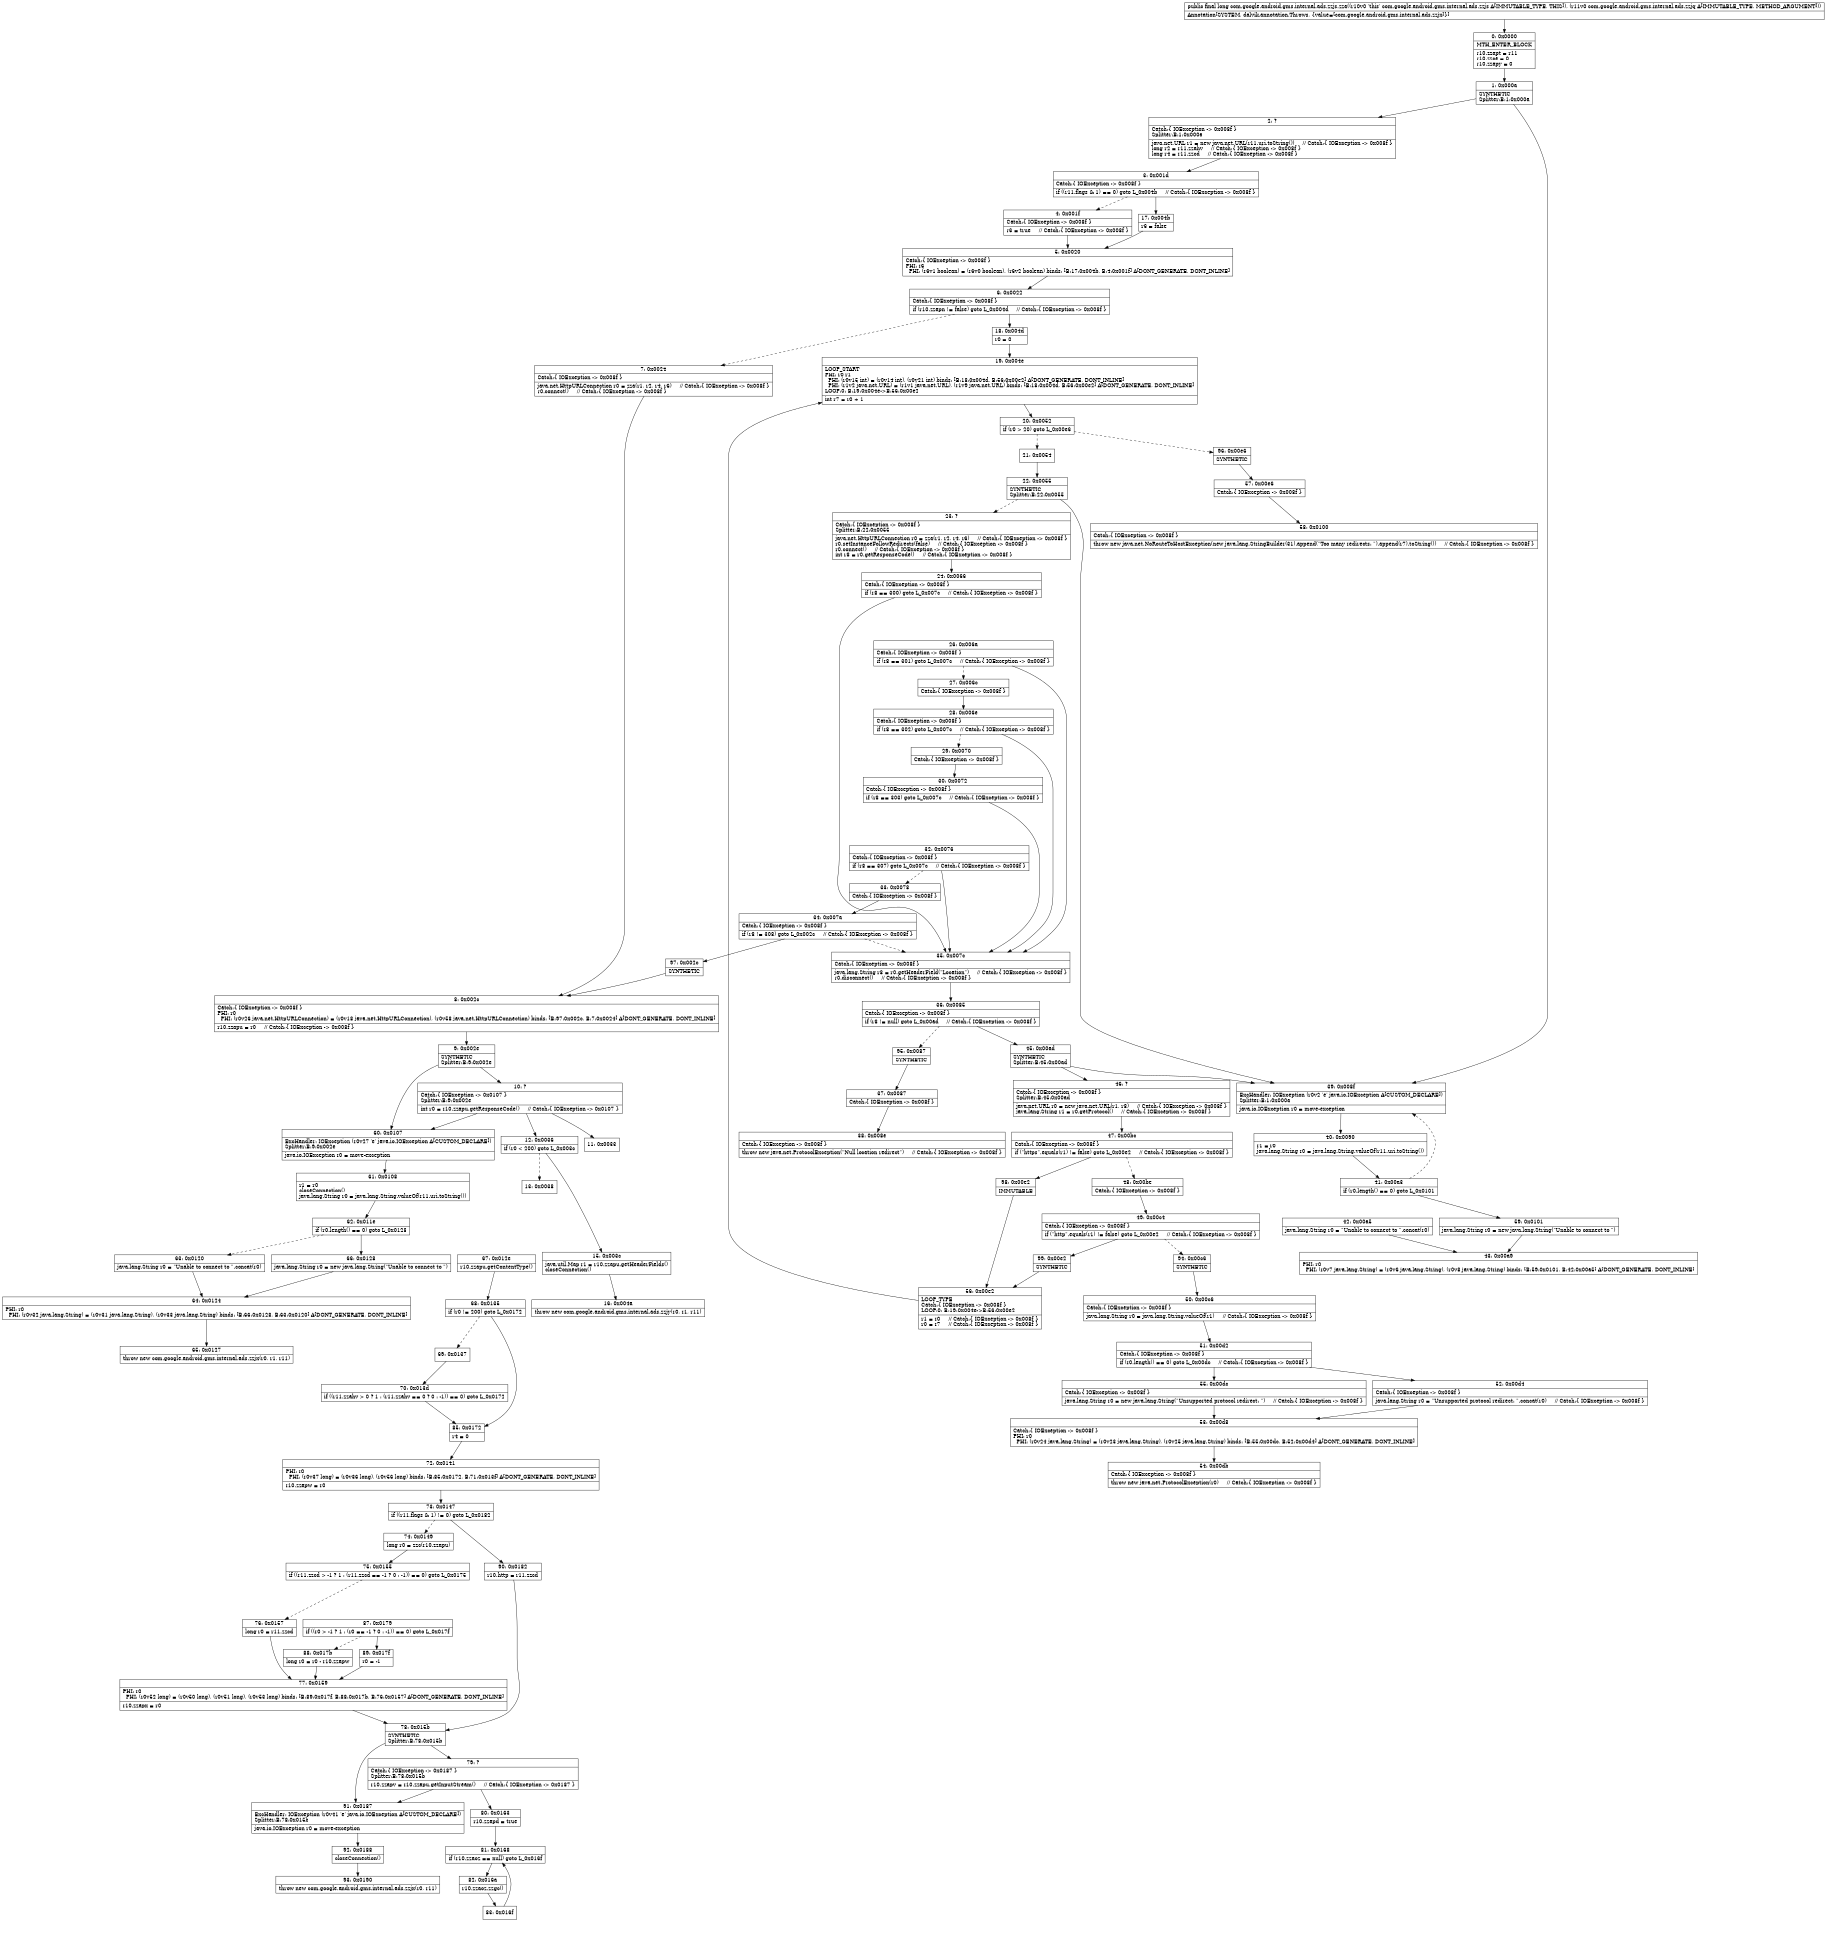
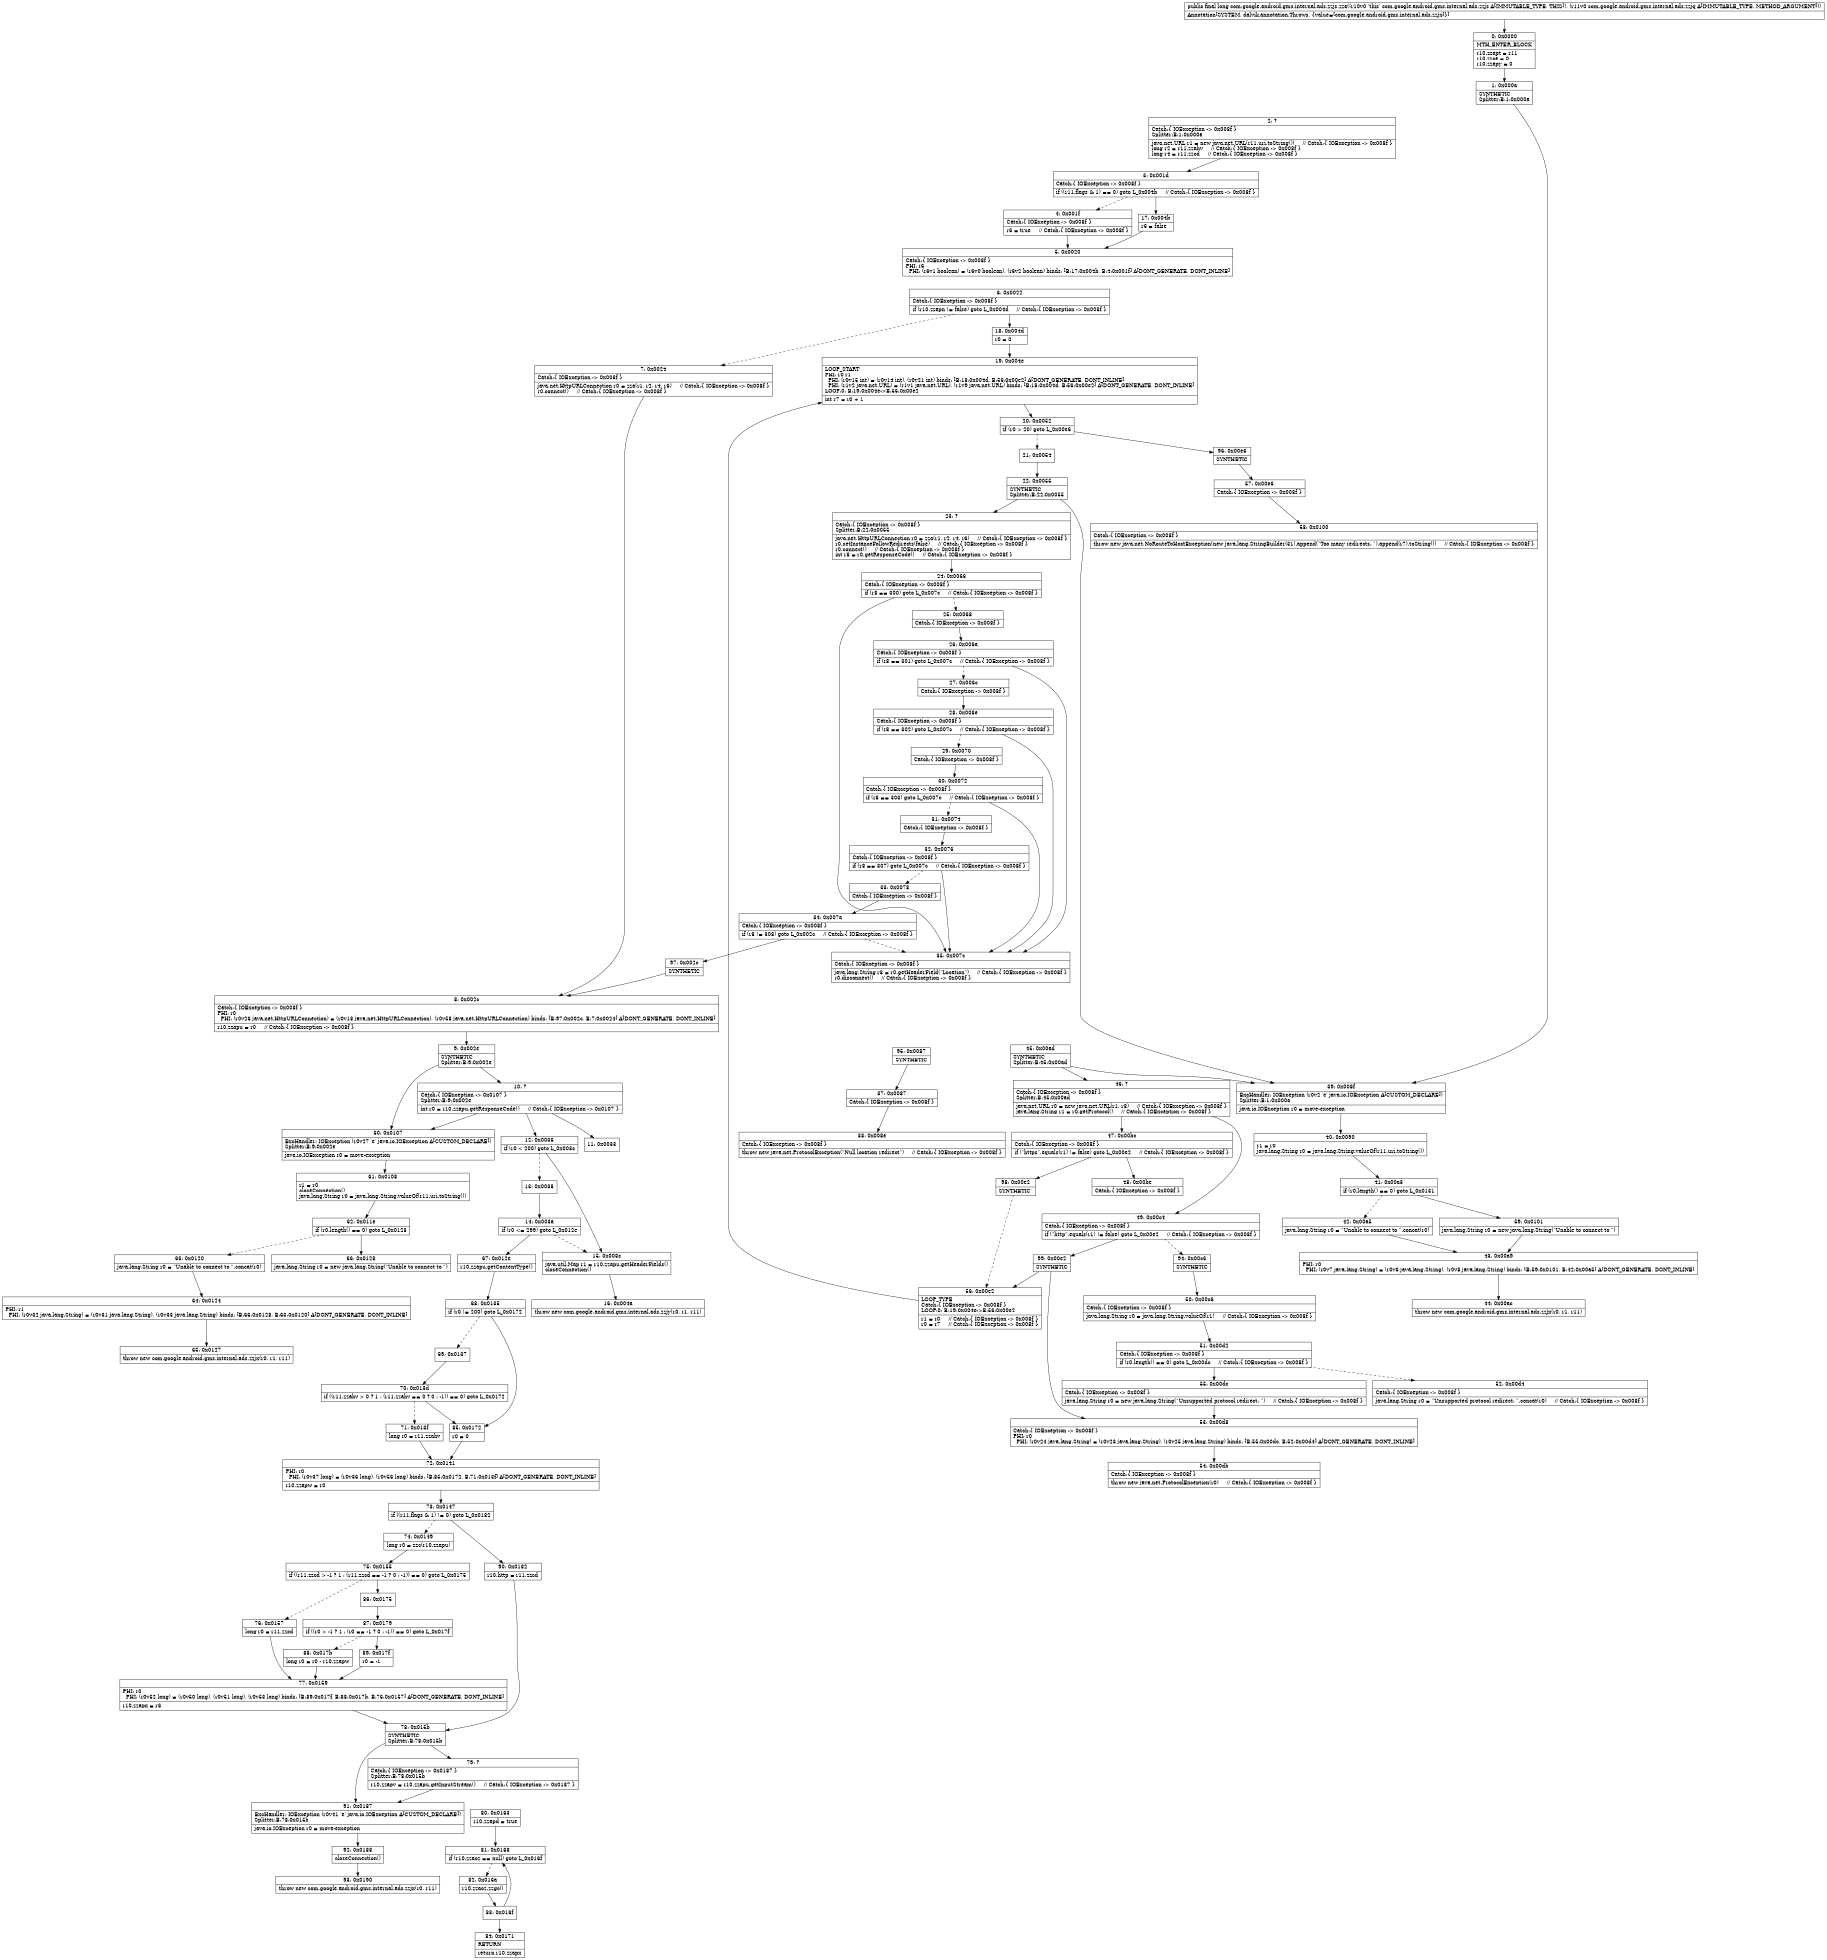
edge "1: 0x000a" -> "2: ?": removed
edge "5: 0x0020" -> "6: 0x0022": removed
edge "20: 0x0052" -> "96: 0x00e6": style dashed -> solid
edge "22: 0x0055" -> "23: ?": style dashed -> solid
node "25: 0x0068": added
node "31: 0x0074": added
node "36: 0x0085": removed
edge "41: 0x00a3" -> "39: 0x008f": now "41: 0x00a3" -> "42: 0x00a5"
edge "47: 0x00bc" -> "48: 0x00be": style dashed -> solid
node "98: 0x00e2": text "IMMUTABLE" -> "SYNTHETIC"
node "41: 0x00a3": text "if (r0.length() == 0) goto L_0x0101" -> "if (r0.length() == 0) goto L_0x0131"
edge "48: 0x00be" -> "49: 0x00c4": now "46: ?" -> "49: 0x00c4"
node "14: 0x003a": added
edge "98: 0x00e2" -> "56: 0x00e2": style solid -> dashed
edge "66: 0x0128" -> "64: 0x0124": removed
node "44: 0x00ac": added
node "64: 0x0124": text "PHI: r0" -> "PHI: r1"
edge "51: 0x00d2" -> "52: 0x00d4": style solid -> dashed
edge "52: 0x00d4" -> "53: 0x00d8": now "99: 0x00e2" -> "53: 0x00d8"
node "71: 0x013f": added
node "85: 0x0172": text "r4 = 0" -> "r0 = 0"
node "86: 0x0175": added
node "77: 0x0159": text "r10.zzapx = r0" -> "r10.zzapx = r6"
edge "79: ?" -> "80: 0x0163": removed
edge "81: 0x0168" -> "82: 0x016a": style solid -> dashed
node "84: 0x0171": added
